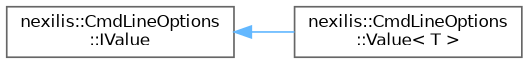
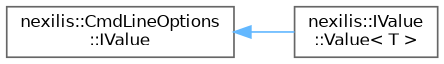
node "nexilis::CmdLineOptions ::Value< T >": label "nexilis::CmdLineOptions ::Value< T >" -> "nexilis::IValue ::Value< T >"
